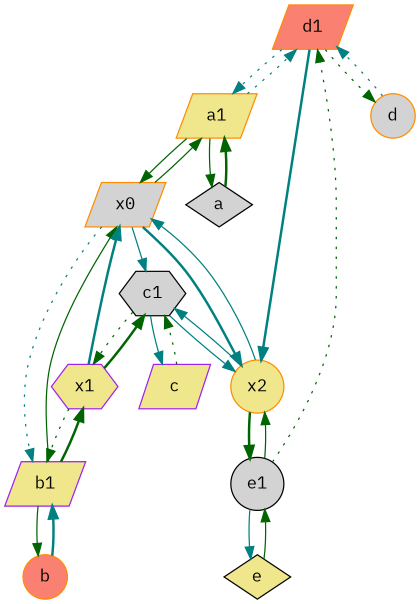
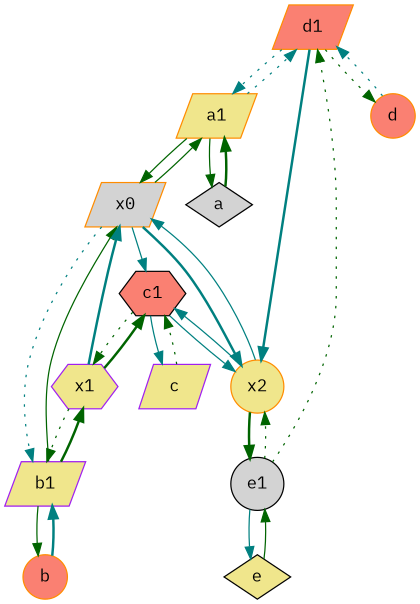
node "d": fillcolor lightgrey -> salmon
node "c1": fillcolor lightgrey -> salmon
edge "e1" -> "x2": style solid -> dotted
